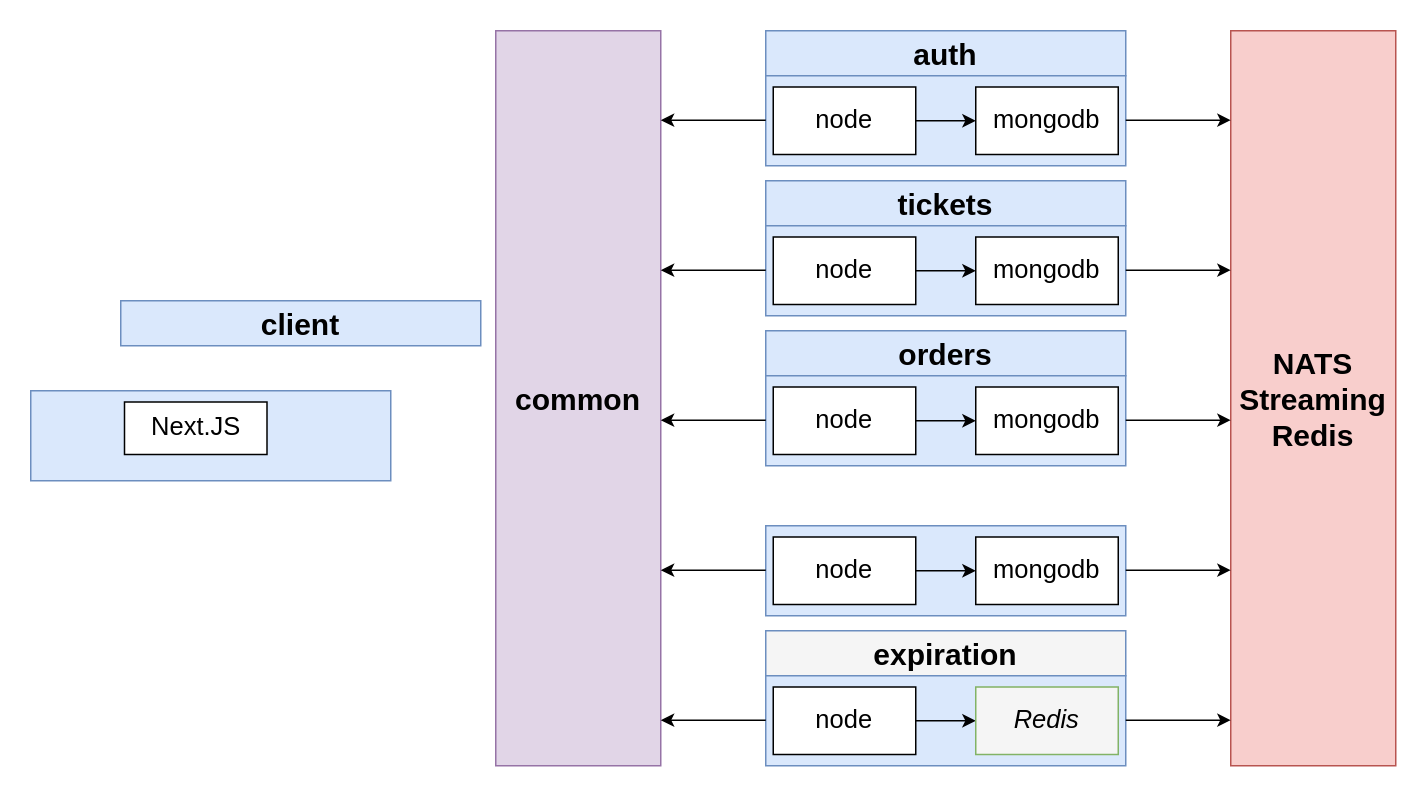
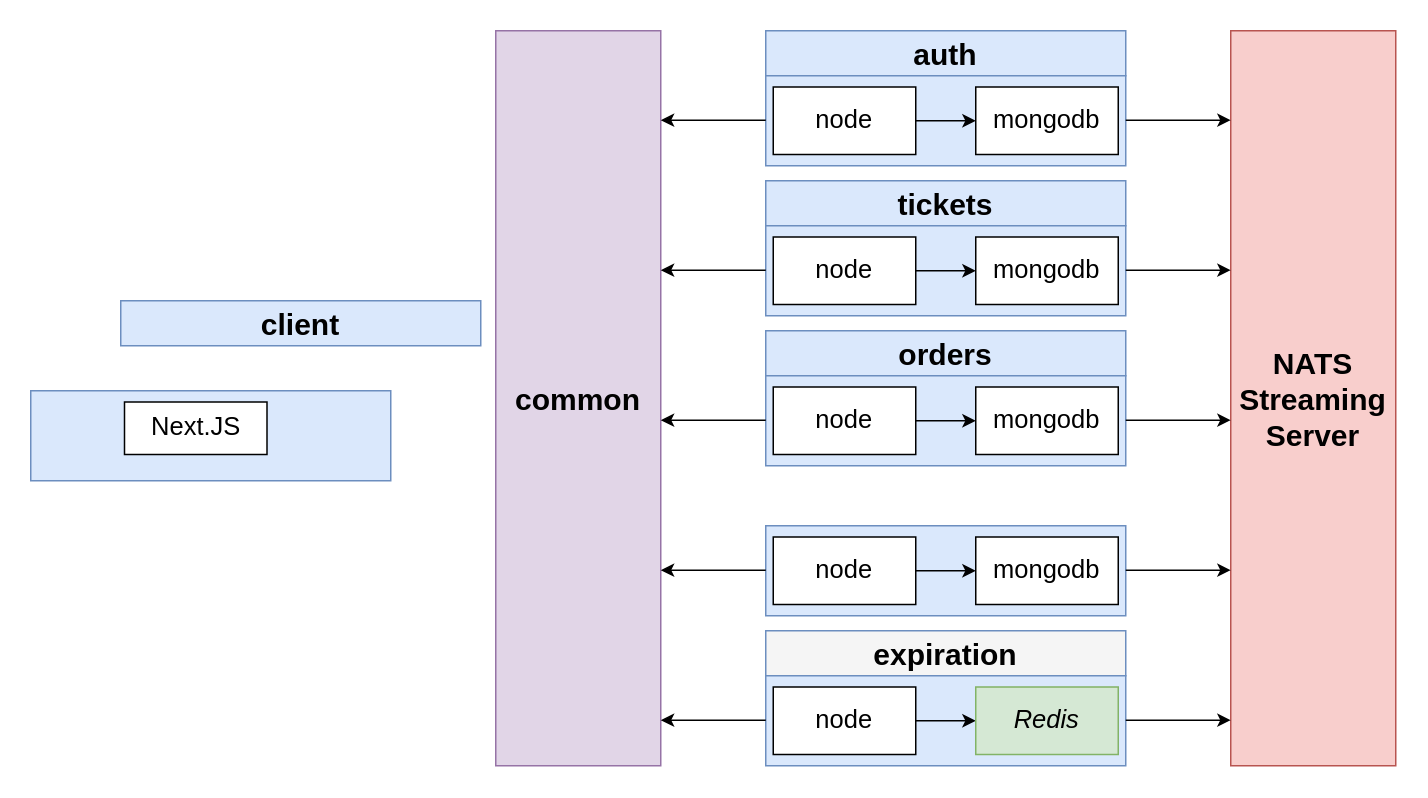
node "NATS Streaming Redis": label "NATS Streaming Redis" -> "NATS Streaming Server"
node "Redis": fillcolor #f5f5f5 -> #d5e8d4
